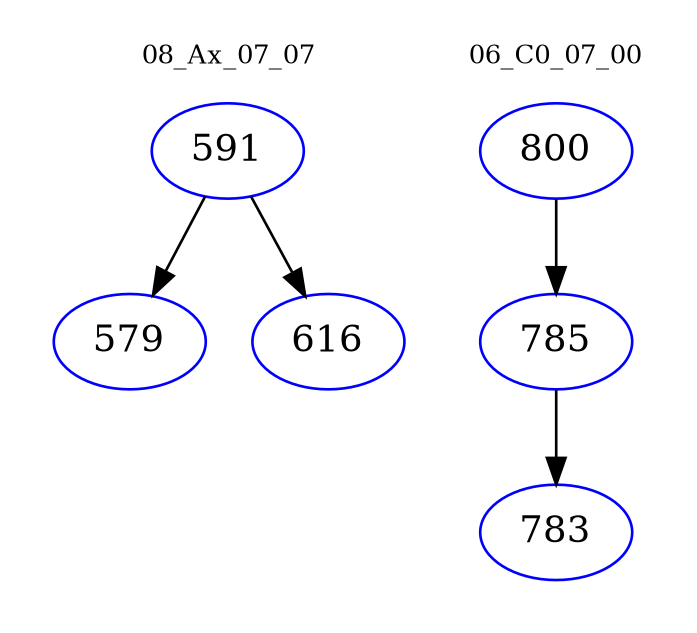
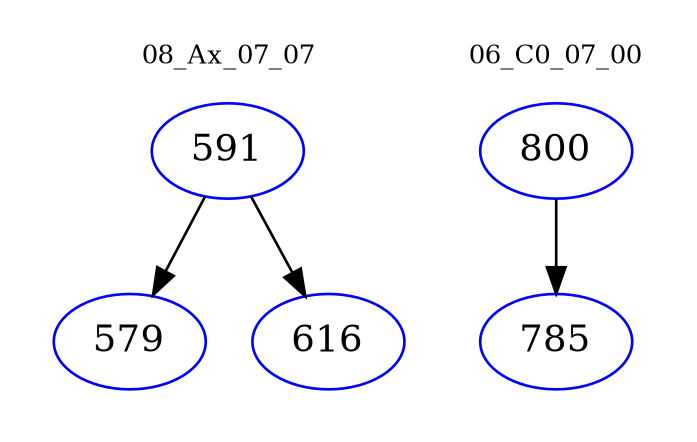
node "783": removed
